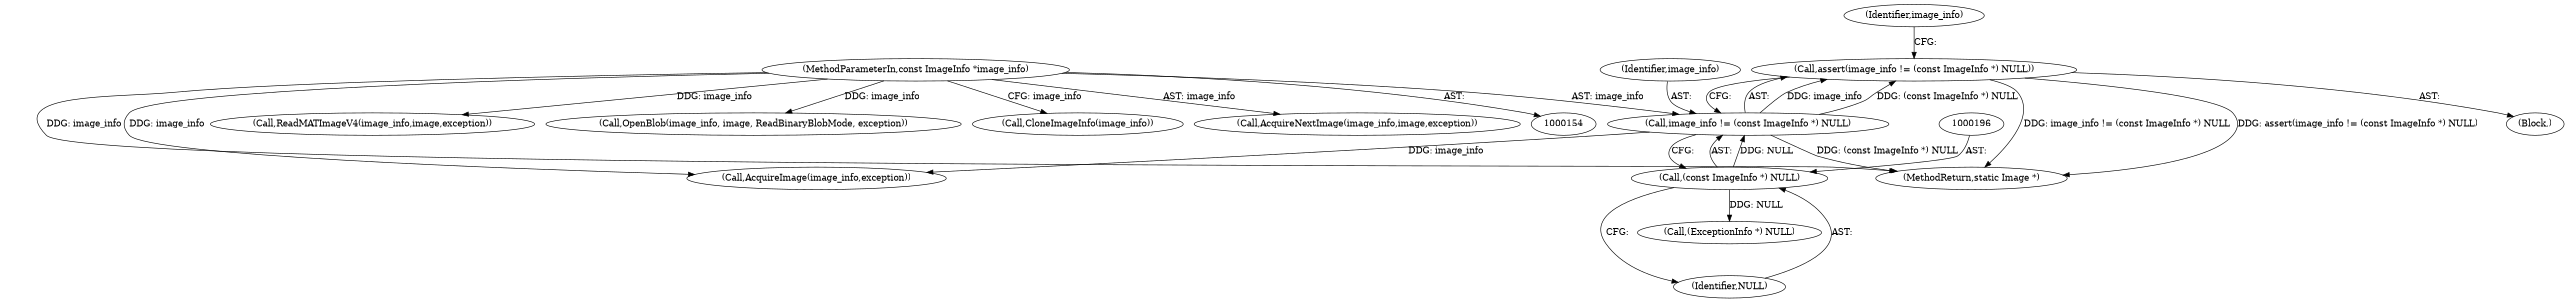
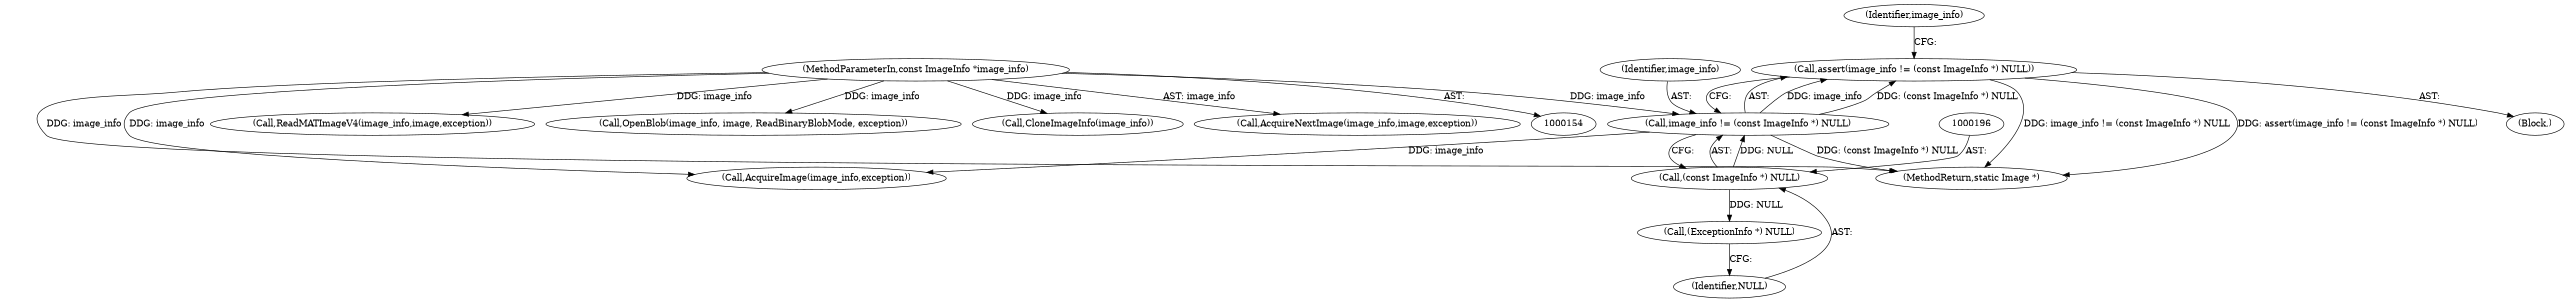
edge "(MethodParameterIn,const ImageInfo *image_info)" -> "(Call,CloneImageInfo(image_info))": label "CFG: image_info" -> "DDG: image_info"
edge "(MethodParameterIn,const ImageInfo *image_info)" -> "(Call,image_info != (const ImageInfo *) NULL)": label "AST: image_info" -> "DDG: image_info"
edge "(Call,(const ImageInfo *) NULL)" -> "(Identifier,NULL)": now "(Call,(ExceptionInfo *) NULL)" -> "(Identifier,NULL)"
